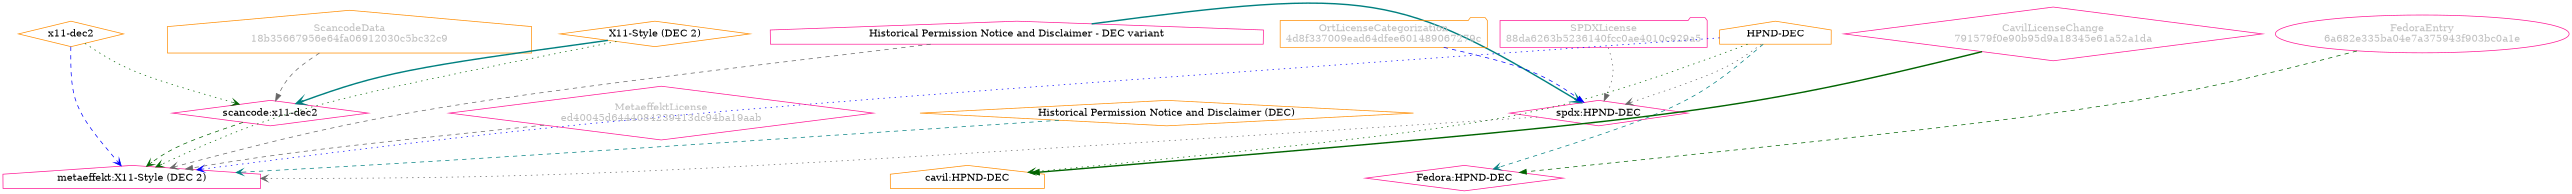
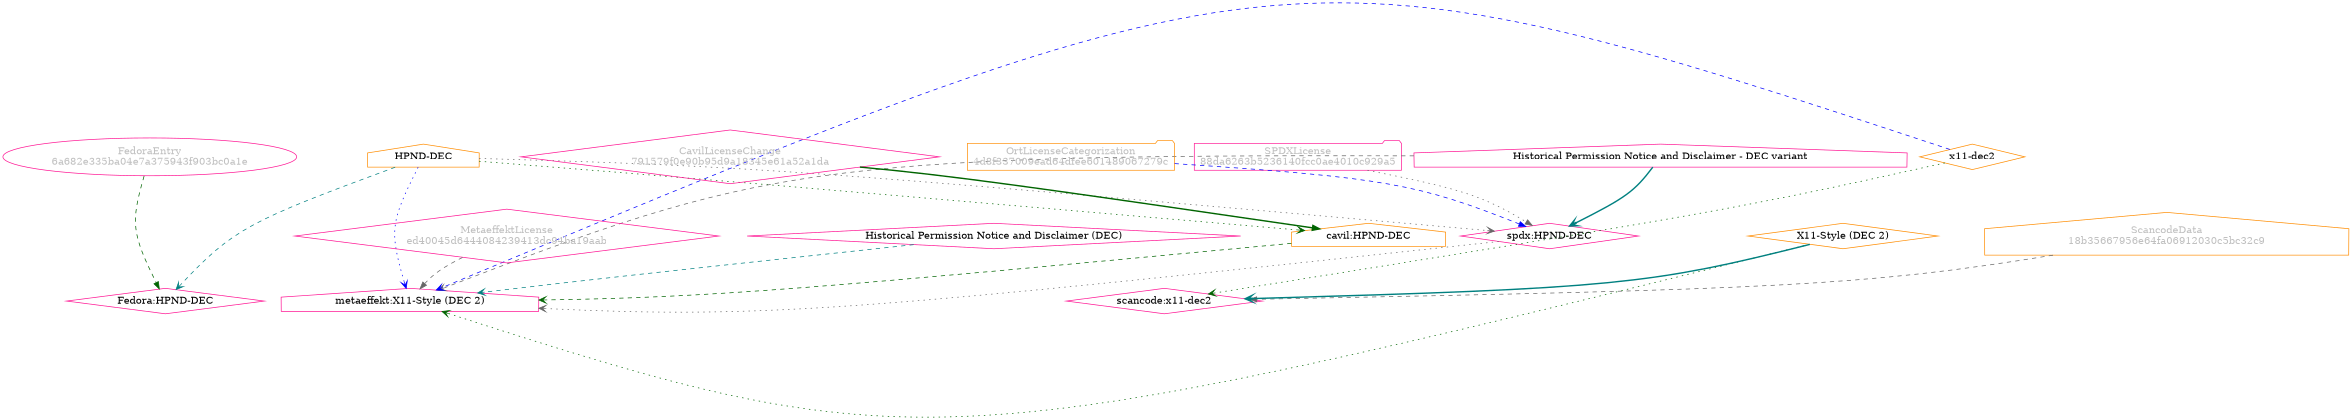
node "Historical Permission Notice and Disclaimer (DEC)": color darkorange -> deeppink
edge "scancode:x11-dec2" -> "metaeffekt:X11-Style (DEC 2)": now "cavil:HPND-DEC" -> "metaeffekt:X11-Style (DEC 2)"
